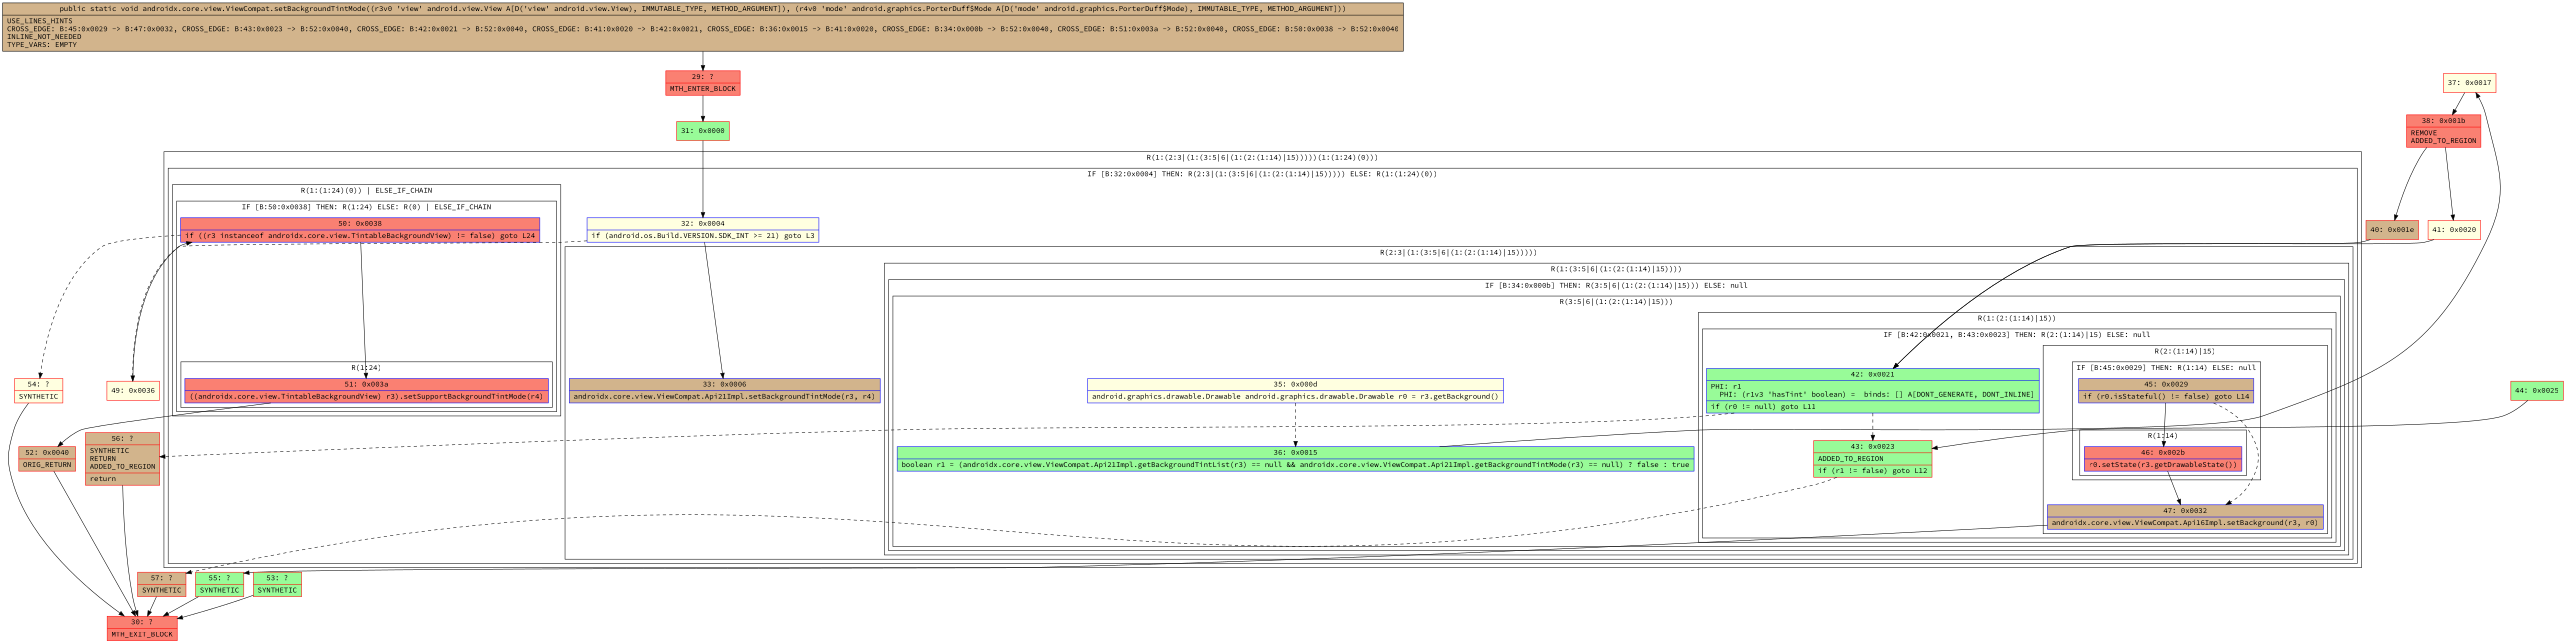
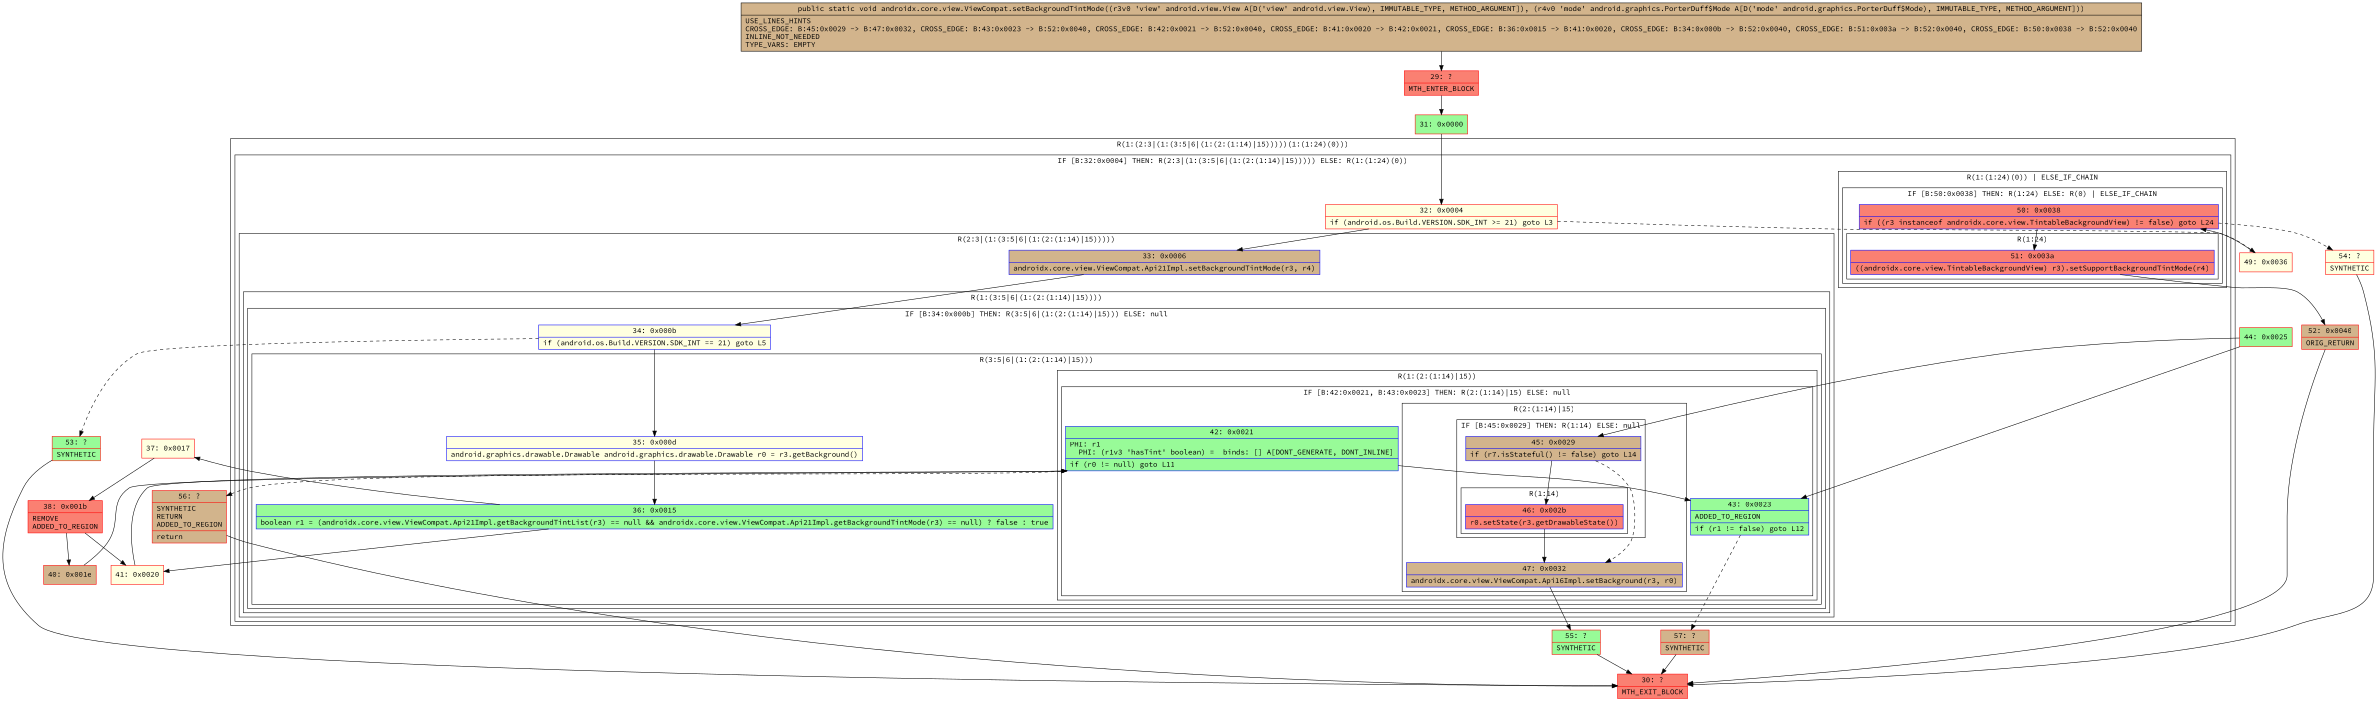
node "32: 0x0004": color blue -> red
node "34: 0x000b": added
edge "44: 0x0025" -> "45: 0x0029": added
node "45: 0x0029": text "if (r0.isStateful() != false) goto L14" -> "if (r7.isStateful() != false) goto L14"
edge "35: 0x000d" -> "36: 0x0015": style dashed -> solid
edge "42: 0x0021" -> "43: 0x0023": style dashed -> solid
node "43: 0x0023": color red -> blue
edge "36: 0x0015" -> "41: 0x0020": added
